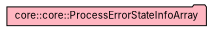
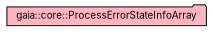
node "core::core::ProcessErrorStateInfoArray": label "core::core::ProcessErrorStateInfoArray" -> "gaia::core::ProcessErrorStateInfoArray"
